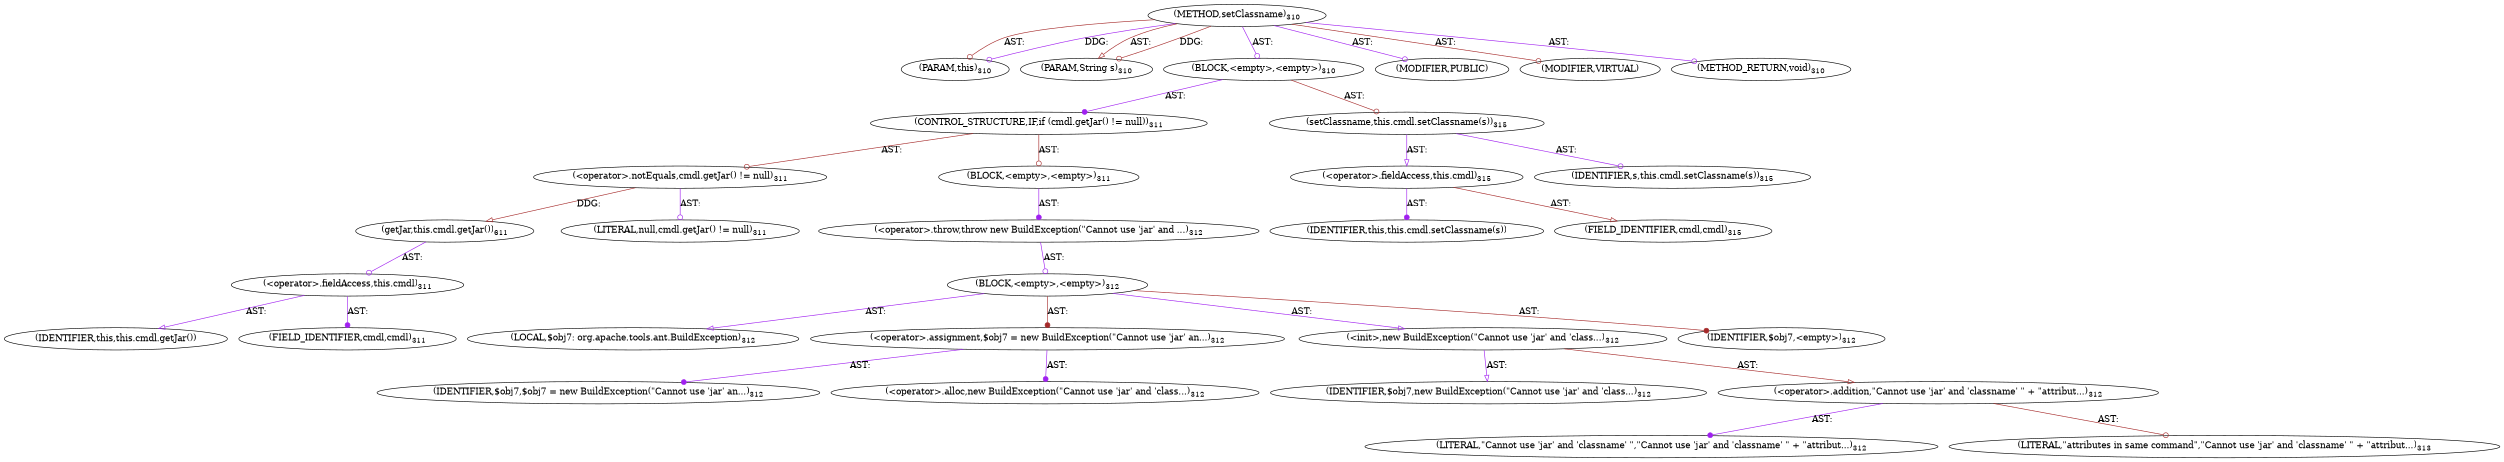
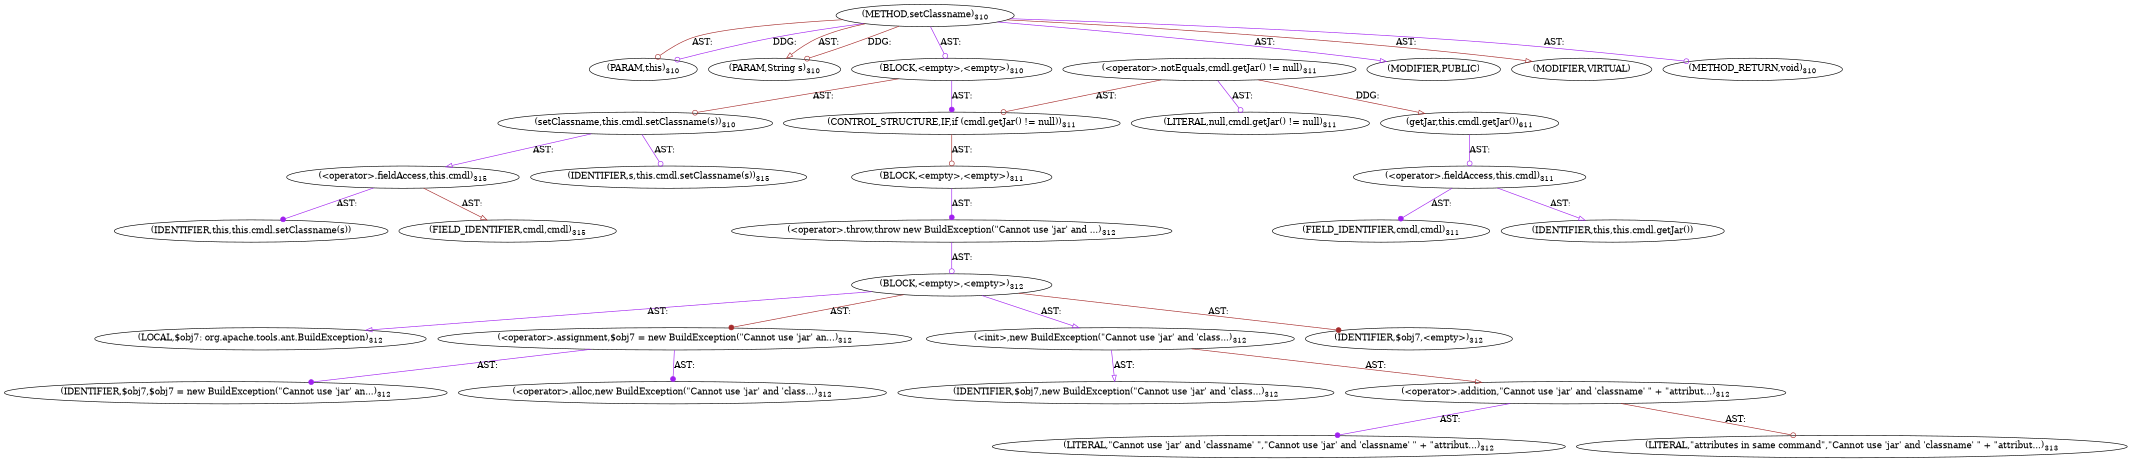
edge "(METHOD,setClassname)" -> "(MODIFIER,PUBLIC)": arrowhead odot -> onormal
edge "(METHOD,setClassname)" -> "(MODIFIER,VIRTUAL)": arrowhead odot -> onormal
node "(setClassname,this.cmdl.setClassname(s))": text "315" -> "310"
edge "(CONTROL_STRUCTURE,IF,if (cmdl.getJar() != null))" -> "(<operator>.notEquals,cmdl.getJar() != null)": reversed
